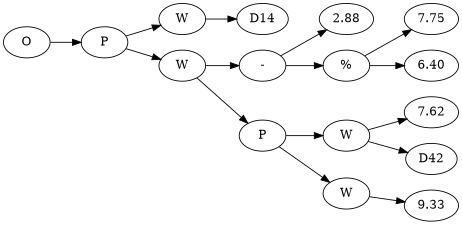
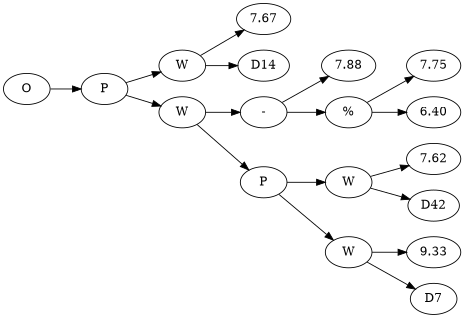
node "7.67": added
node "2.88": label "2.88" -> "7.88"
node "D7": added
